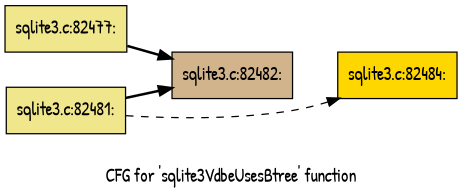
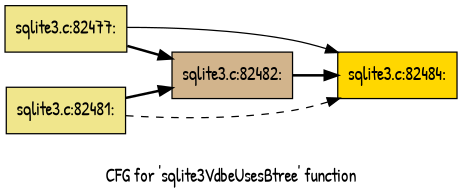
edge "sqlite3.c:82477:" -> "sqlite3.c:82484:": added
edge "sqlite3.c:82482:" -> "sqlite3.c:82484:": added
